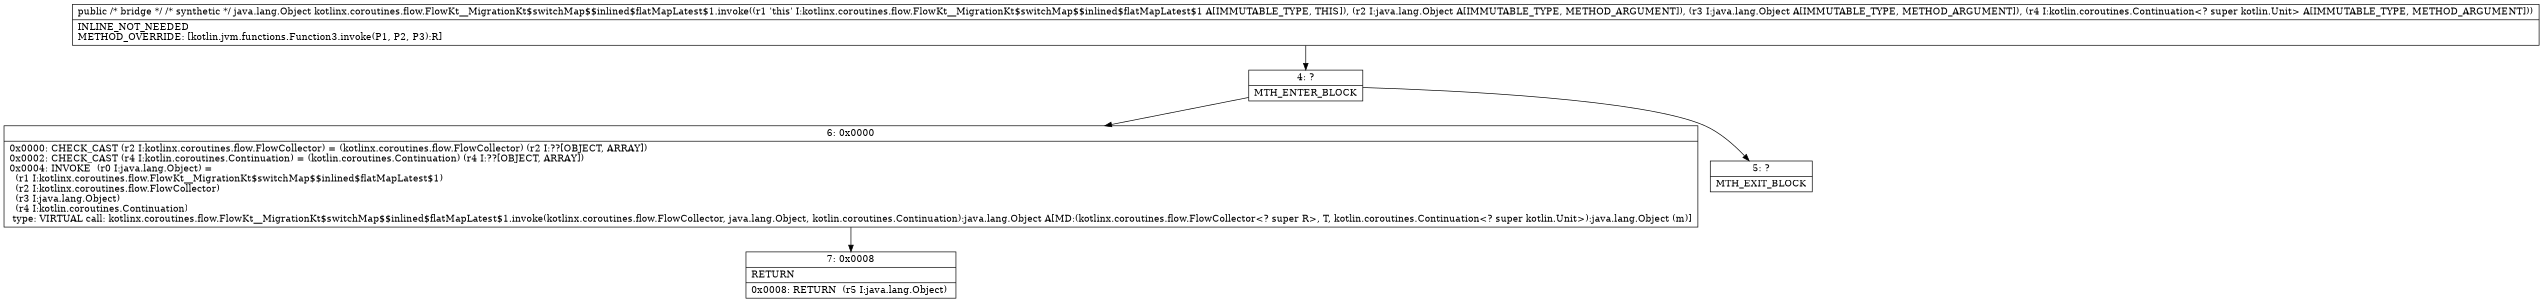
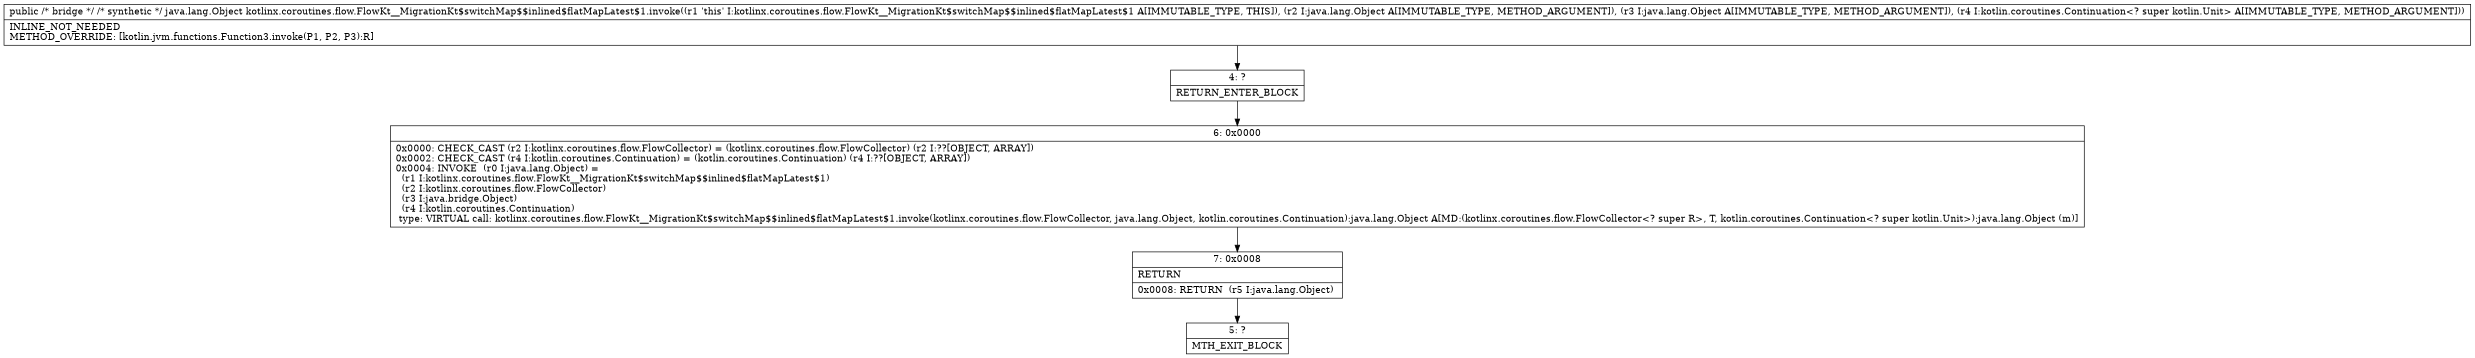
node "4: ?": text "MTH_ENTER_BLOCK" -> "RETURN_ENTER_BLOCK"
edge "4: ?" -> "5: ?": now "7: 0x0008" -> "5: ?"
node "6: 0x0000": text "(r3 I:java.lang.Object)" -> "(r3 I:java.bridge.Object)"
